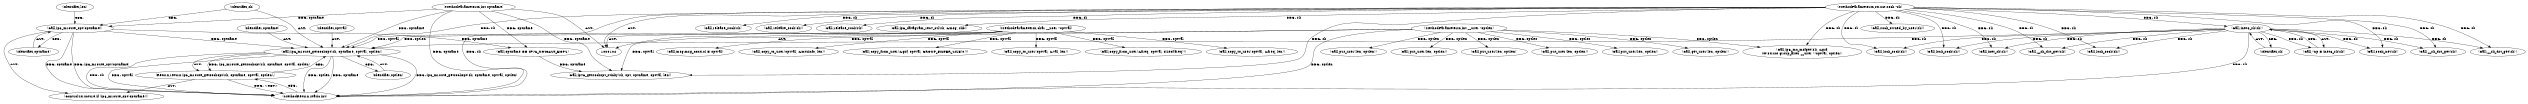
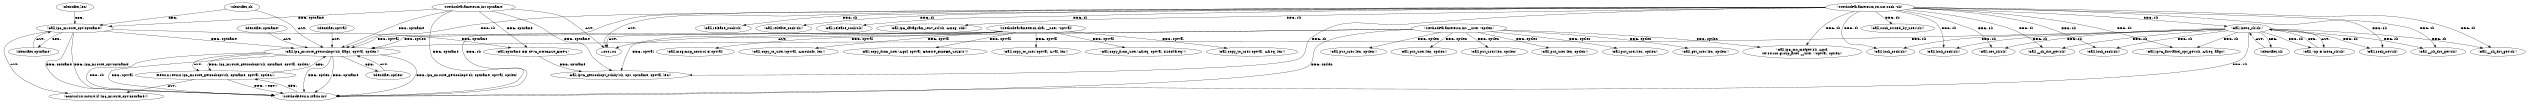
node "(Call,ip6_mroute_getsockopt(sk, optname, optval, optlen))": label "(Call,ip6_mroute_getsockopt(sk, optname, optval, optlen))" -> "(Call,ip6_mroute_getsockopt(sk, flags, optval, optlen))"
node "(Call,inet_sk(sk))": label "(Call,inet_sk(sk))" -> "(Call,net_sk(sk))"
node "(Call,ipv6_flowlabel_opt_get(sk, &freq, flags))": added
